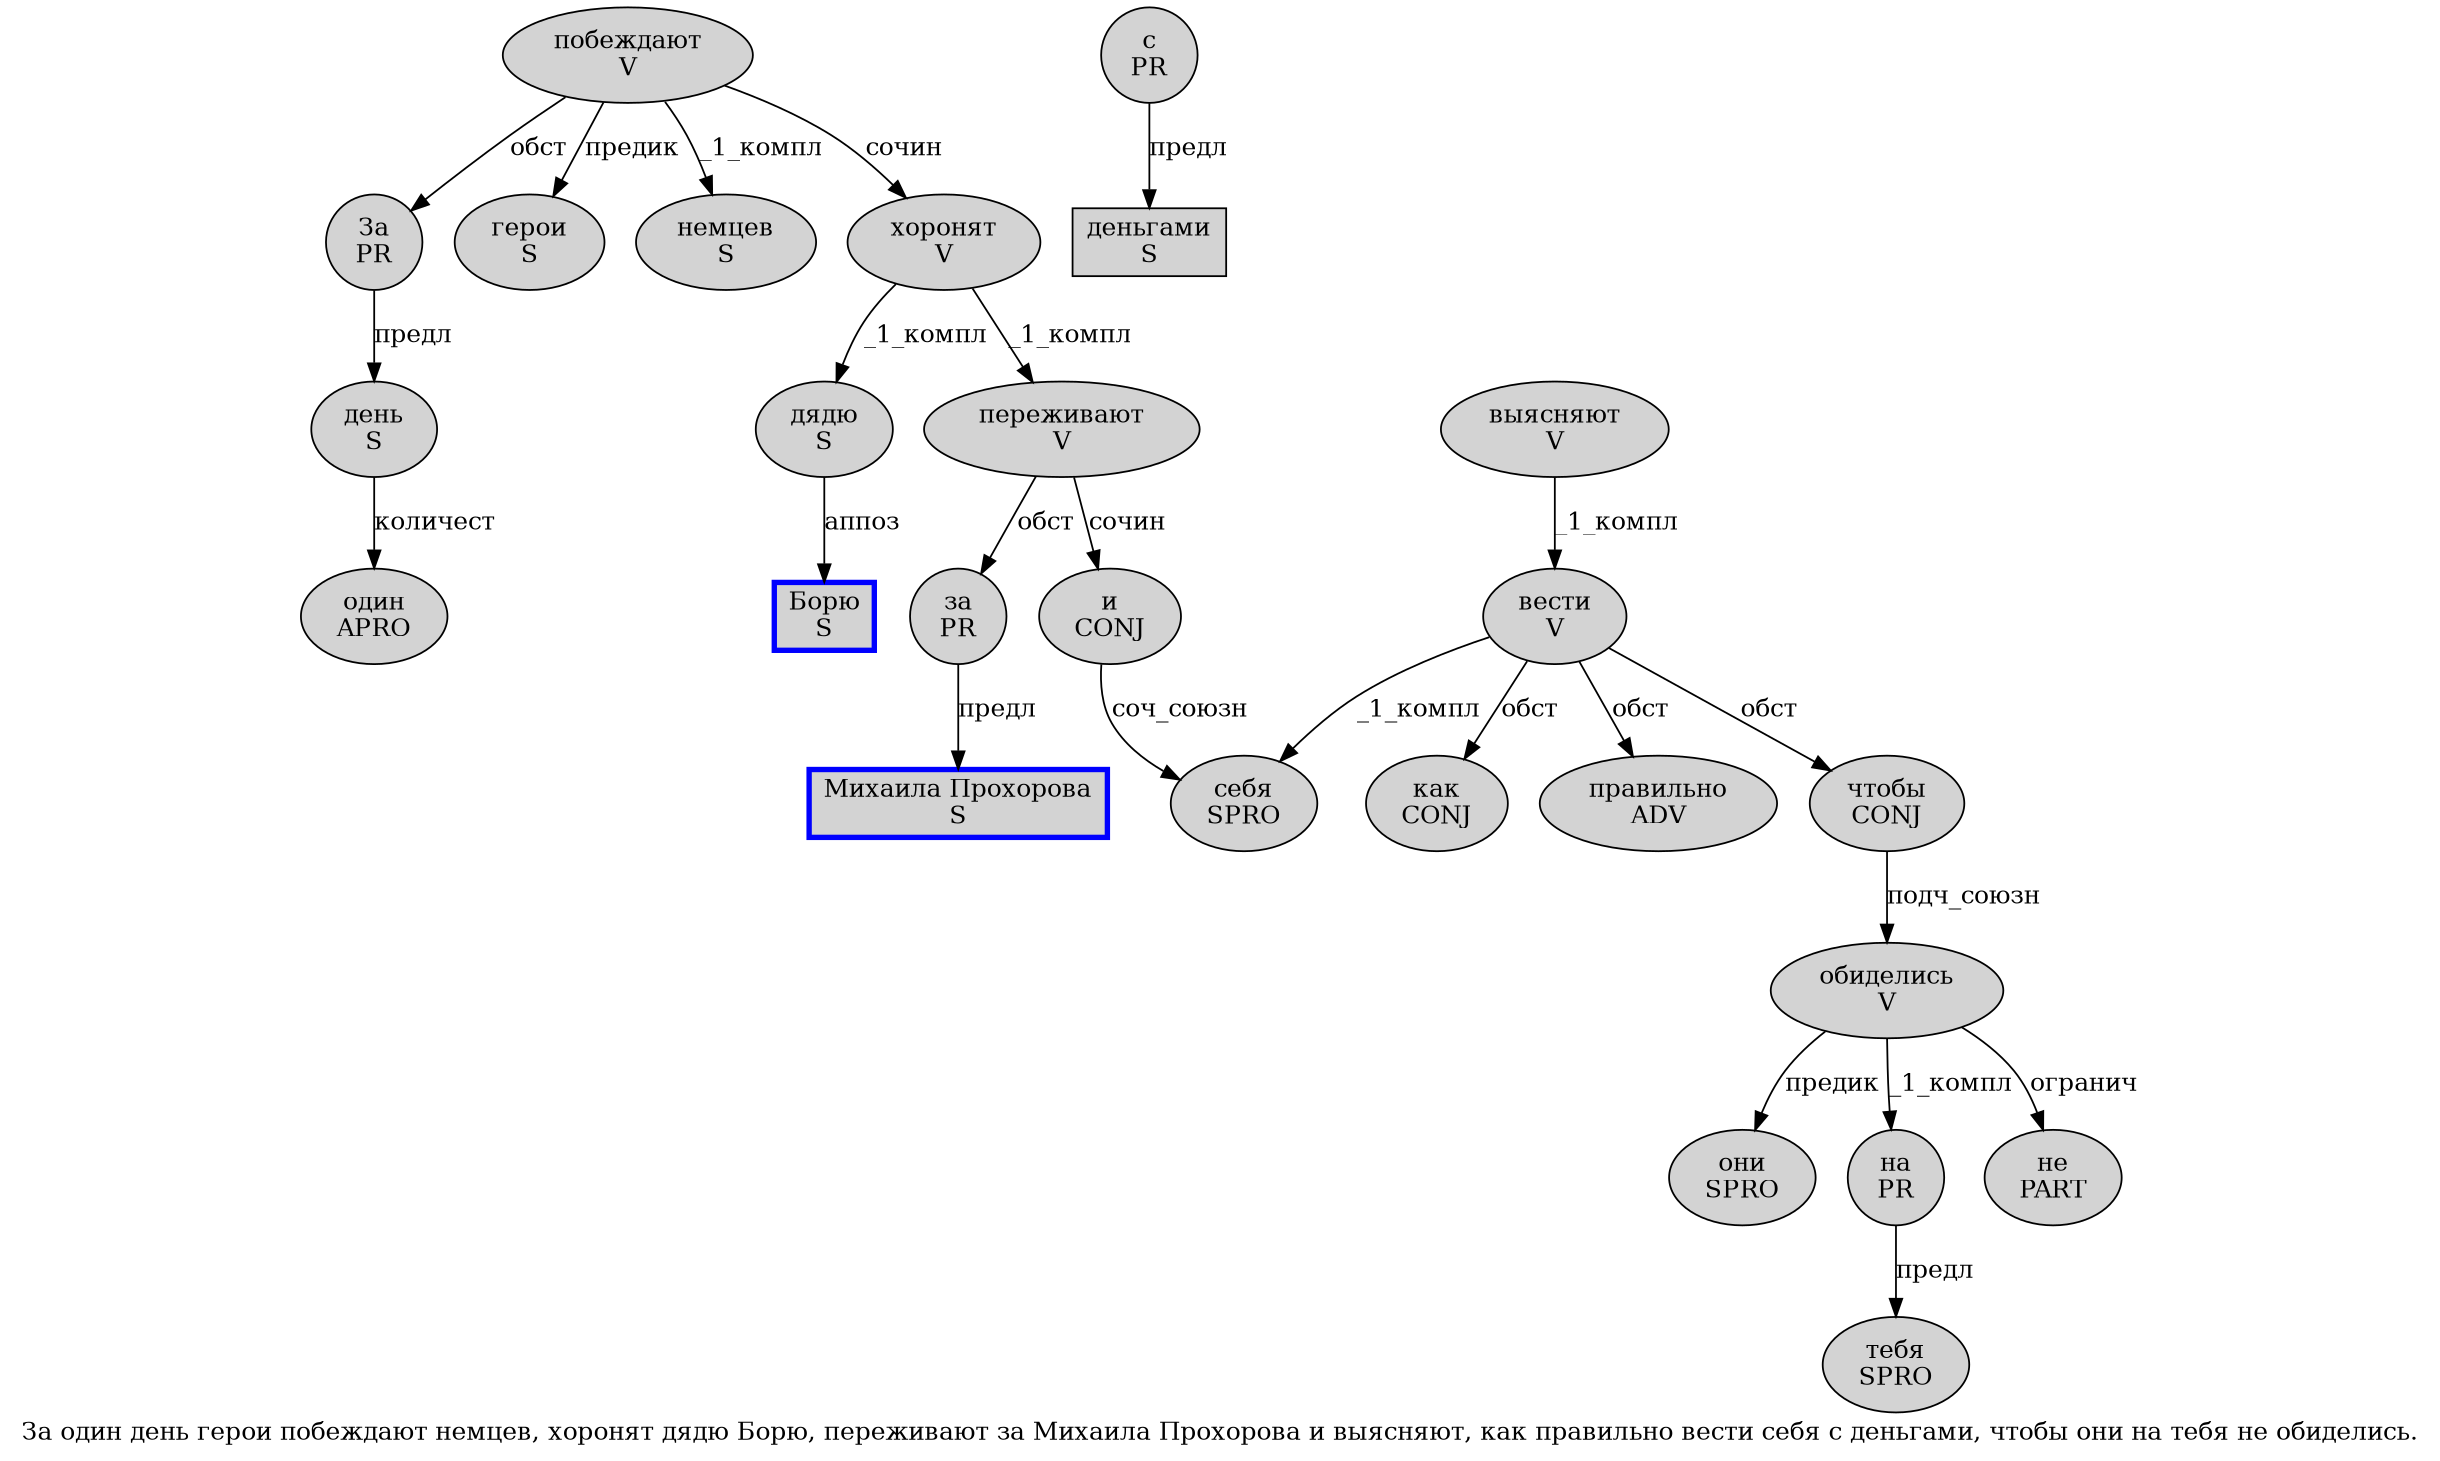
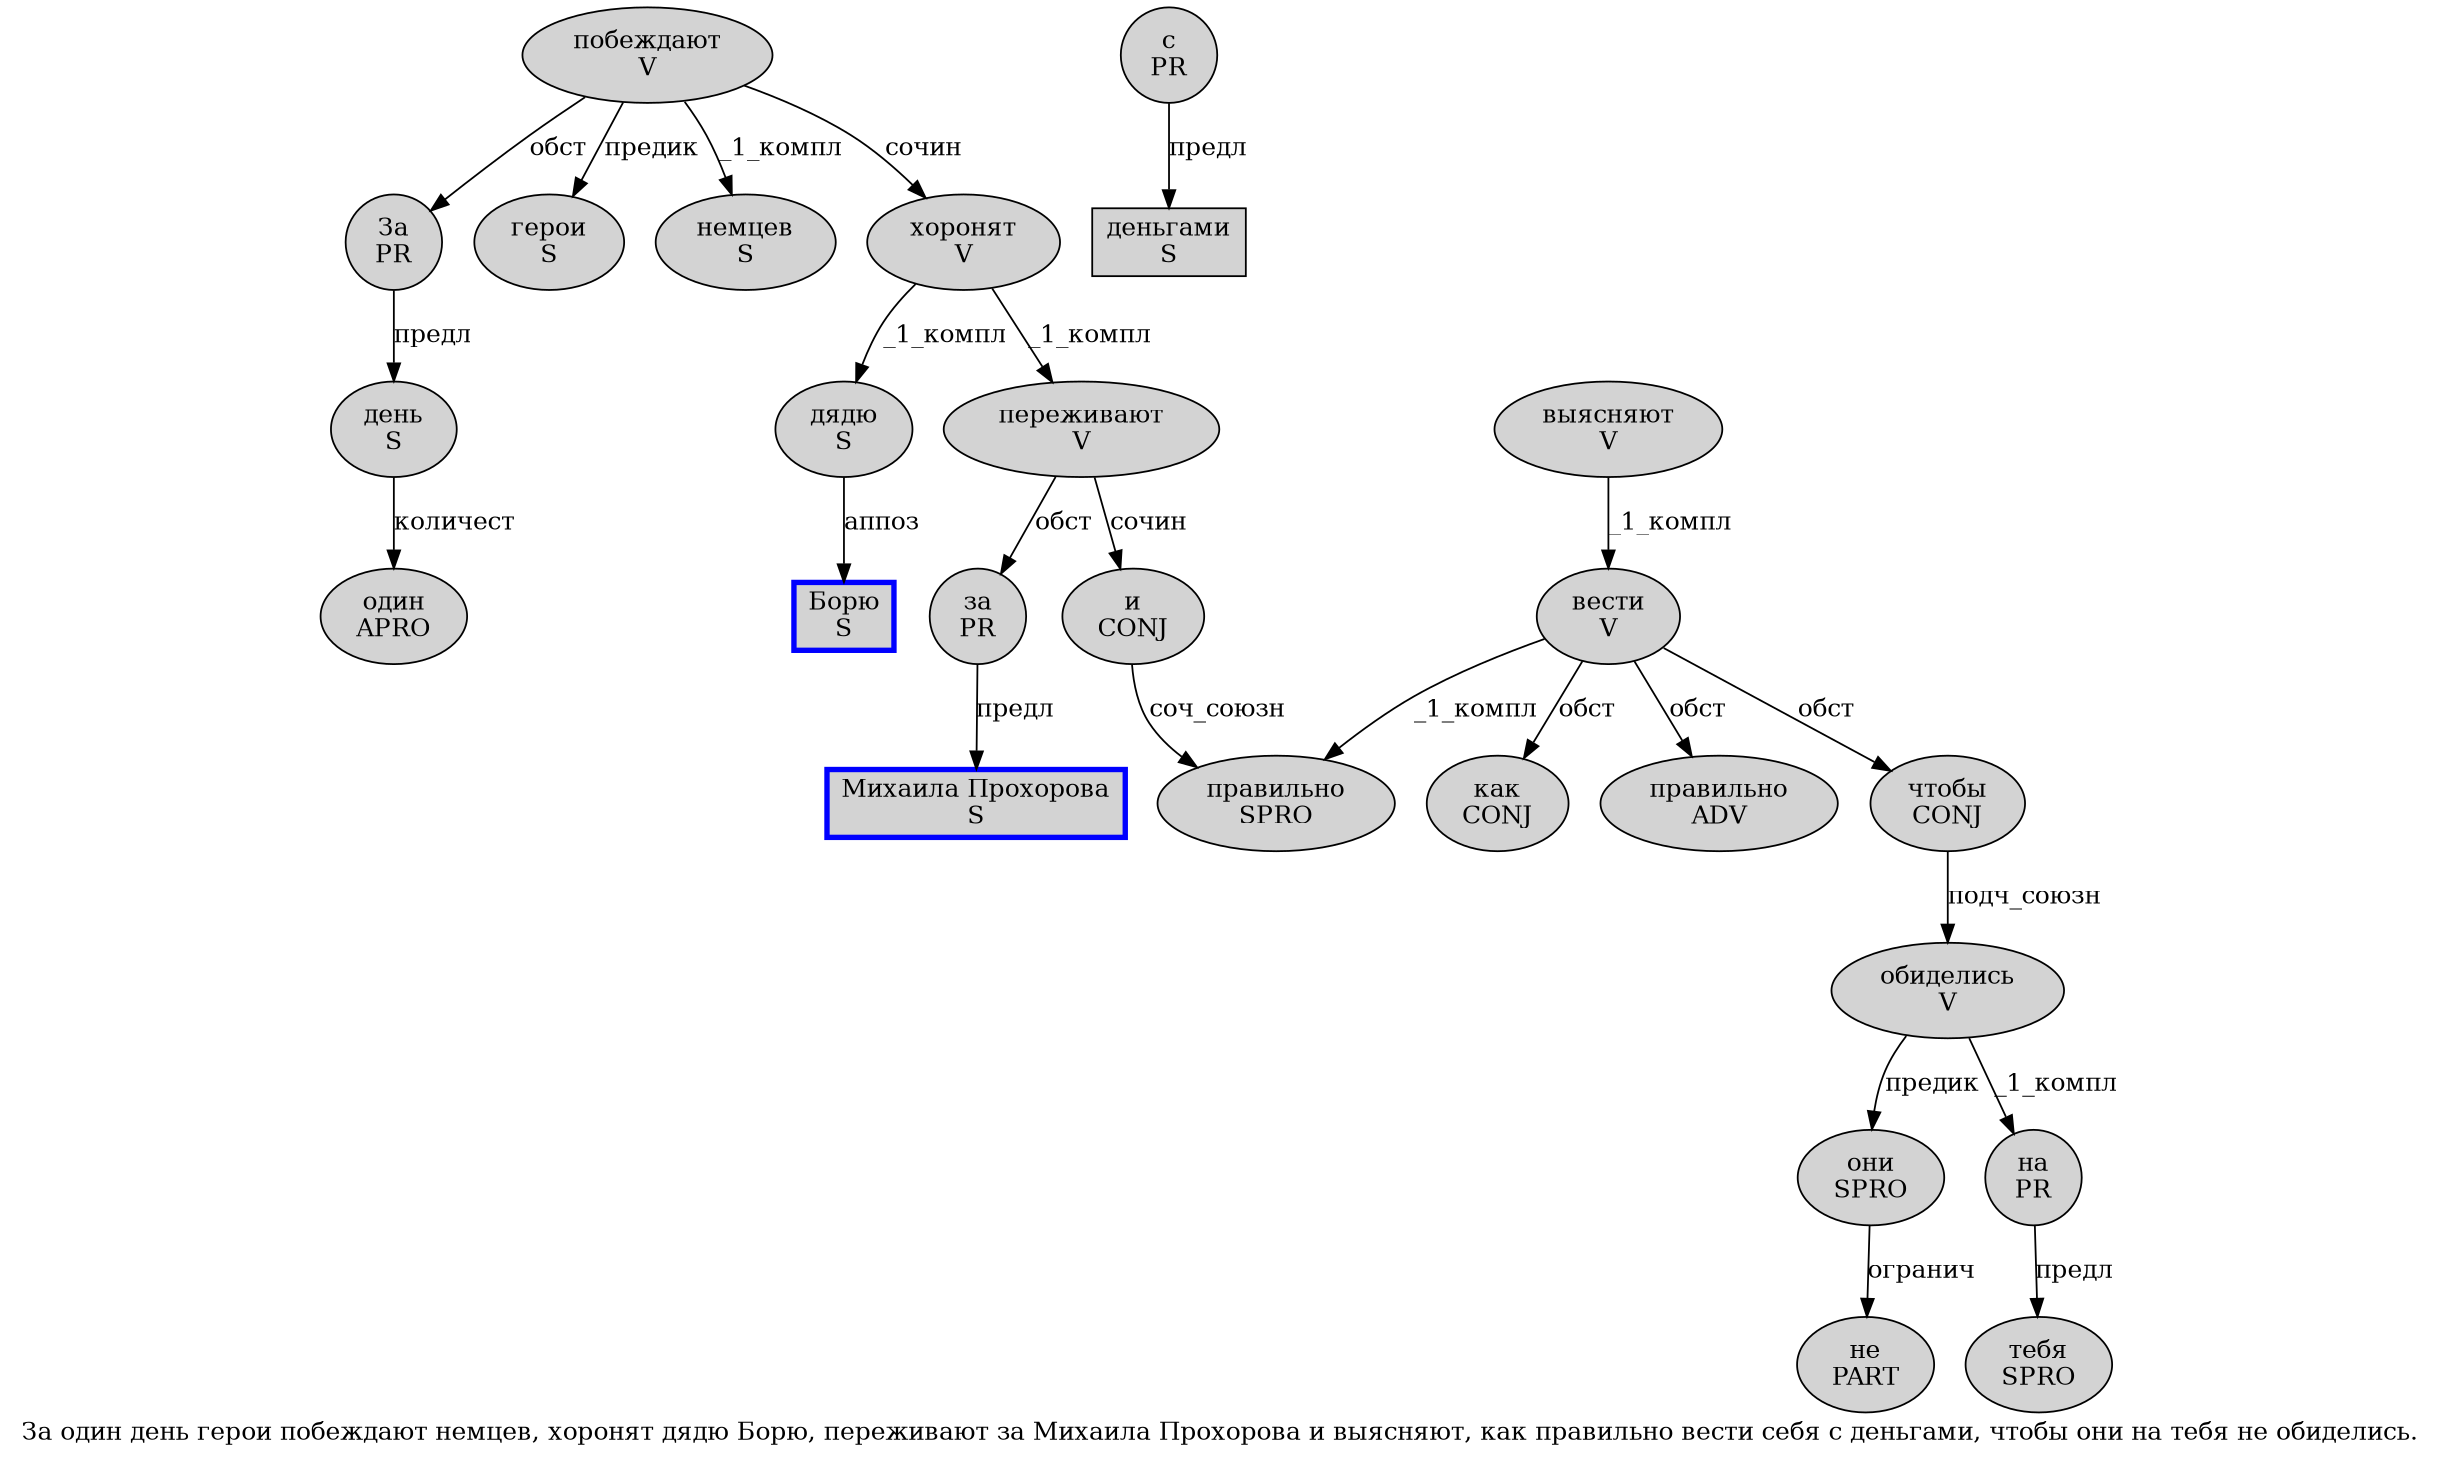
node "себя SPRO": label "себя SPRO" -> "правильно SPRO"
edge "обиделись V" -> "не PART": now "они SPRO" -> "не PART"
